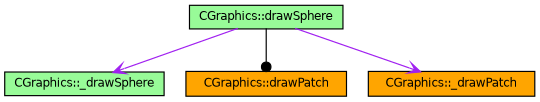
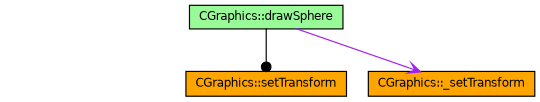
node "CGraphics::_drawSphere": removed
node "CGraphics::drawPatch": label "CGraphics::drawPatch" -> "CGraphics::setTransform"
node "CGraphics::_drawPatch": label "CGraphics::_drawPatch" -> "CGraphics::_setTransform"
